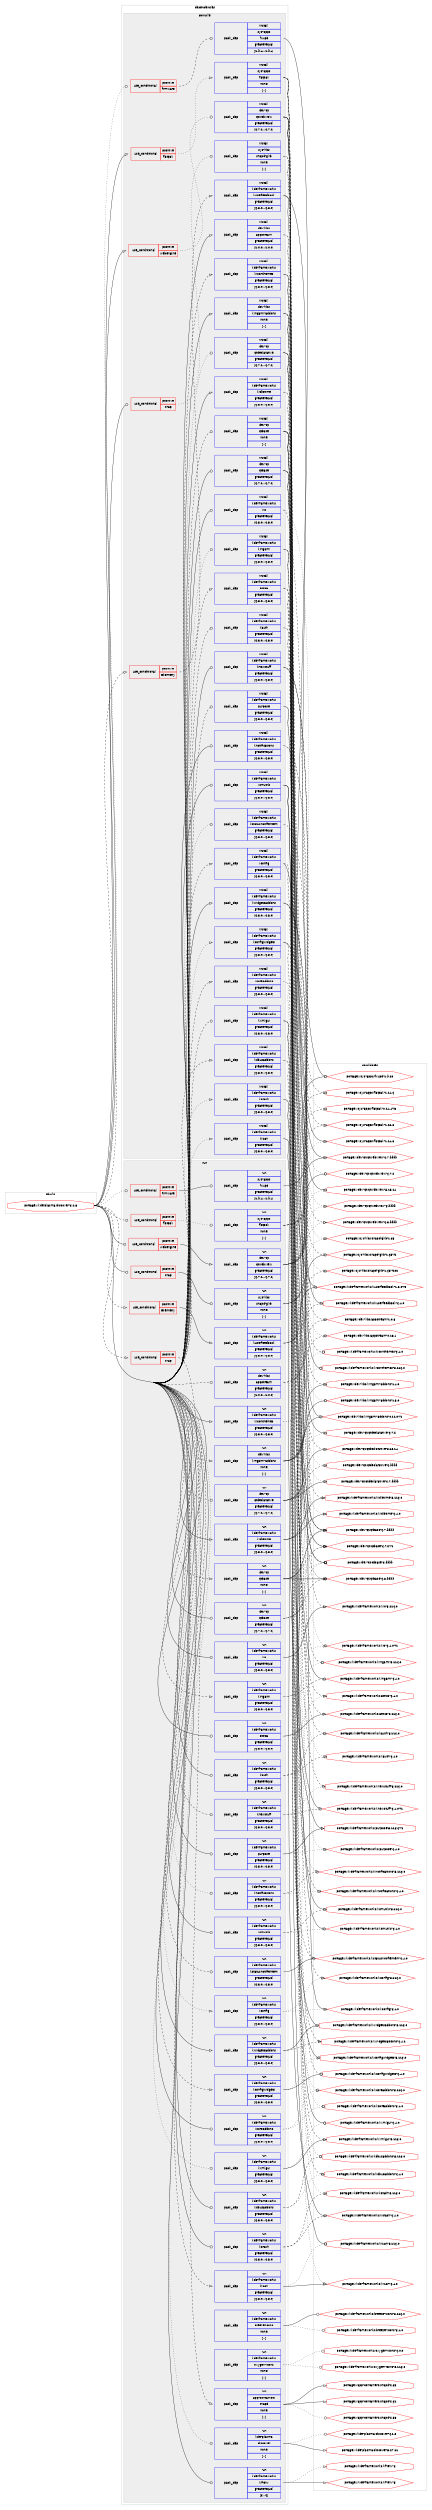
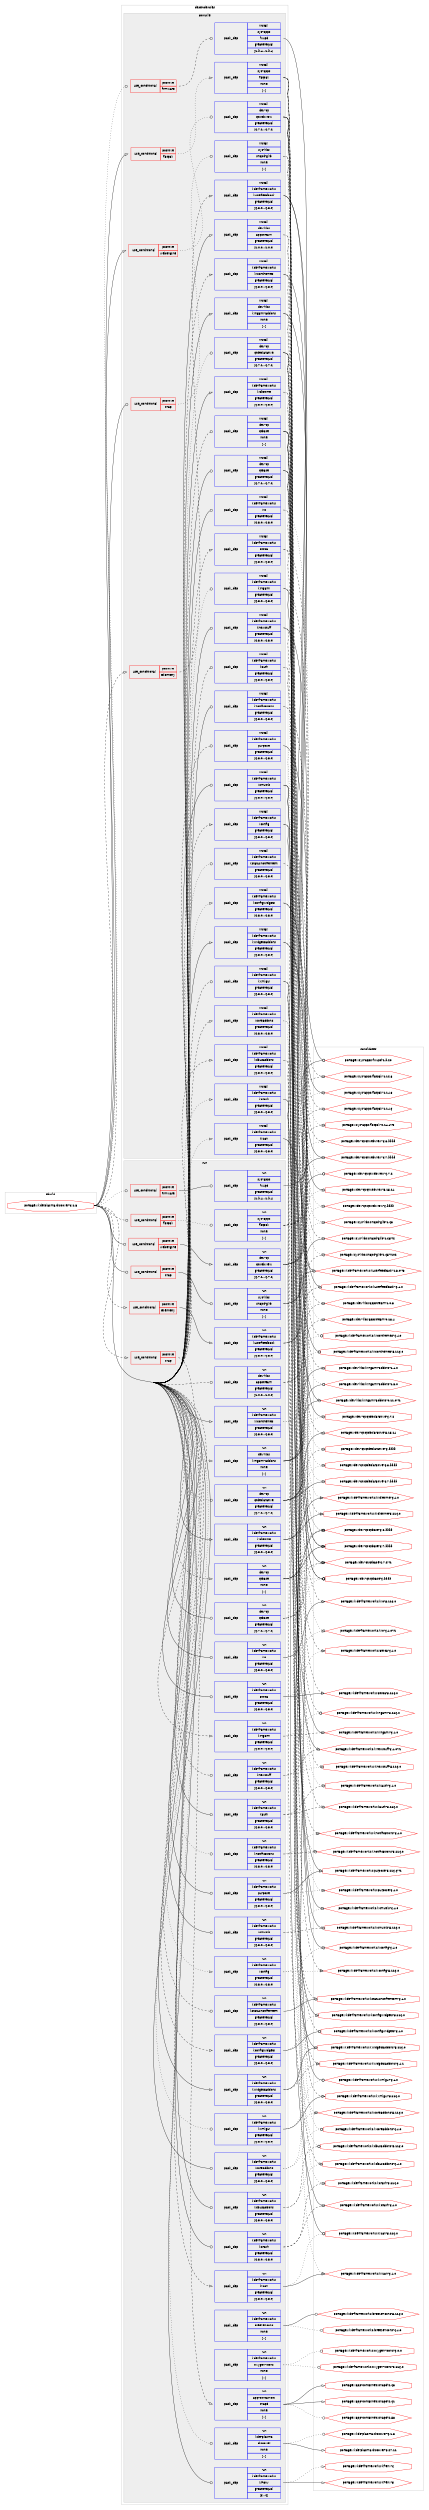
node "portage://sys-apps/flatpak-1.14.6": shape octagon -> hexagon
node "portage://dev-qt/qtdeclarative-6.8.9999": added
node "portage://kde-frameworks/kidletime-6.4.0": shape octagon -> hexagon
node "portage://kde-frameworks/kstatusnotifieritem-6.4.0": shape hexagon -> octagon
